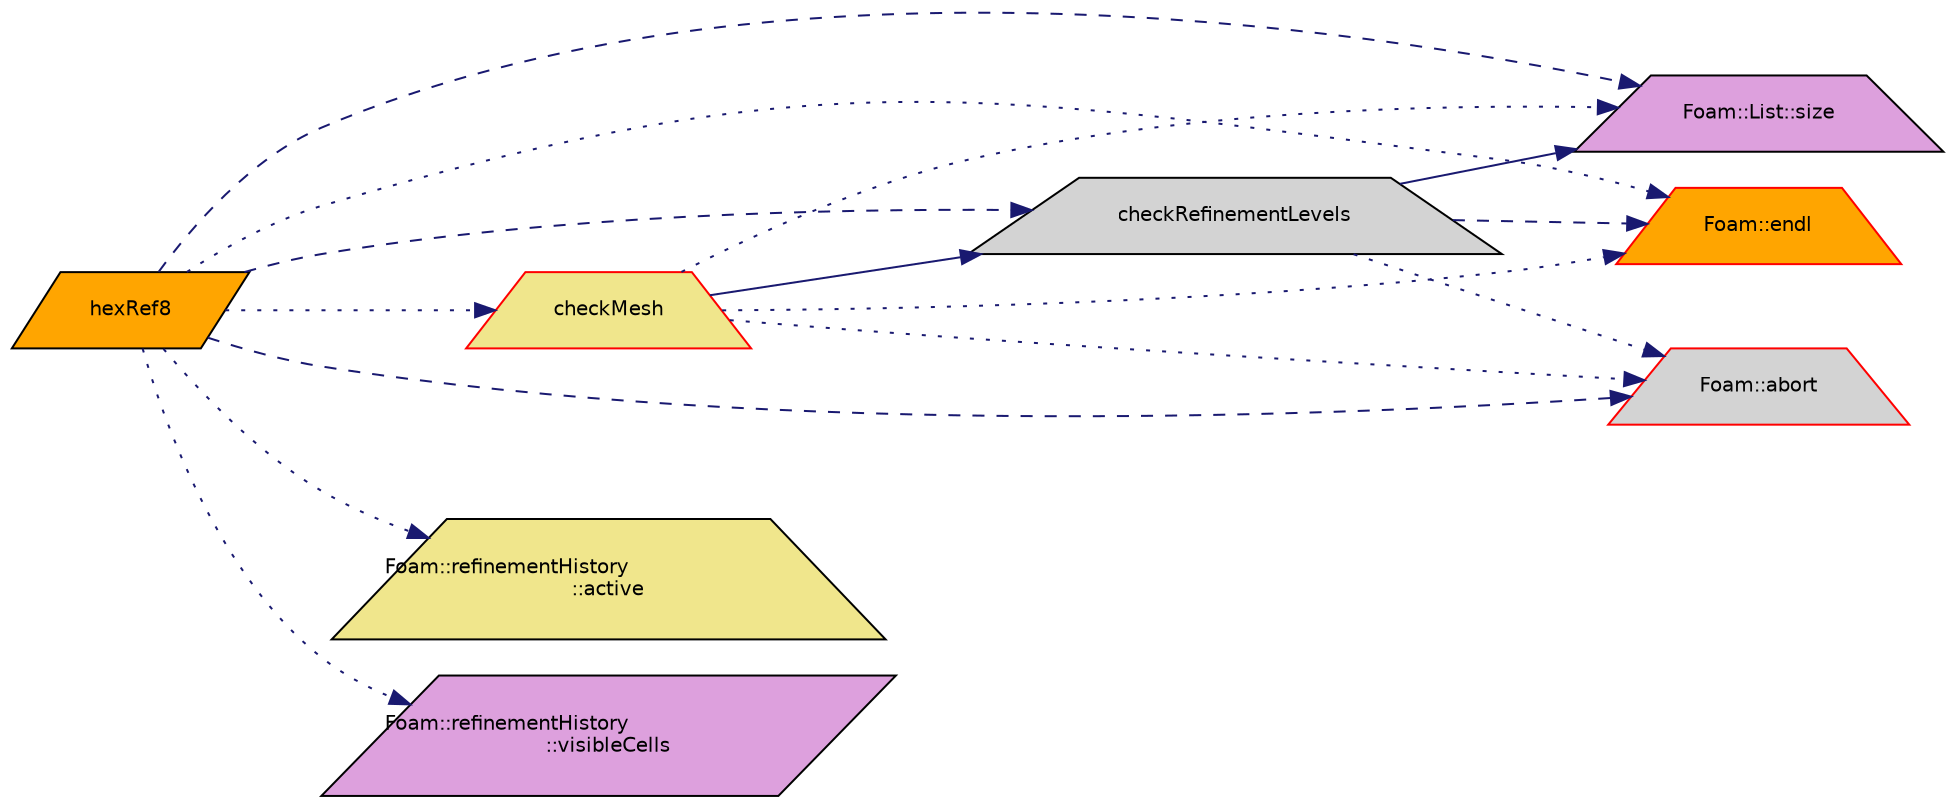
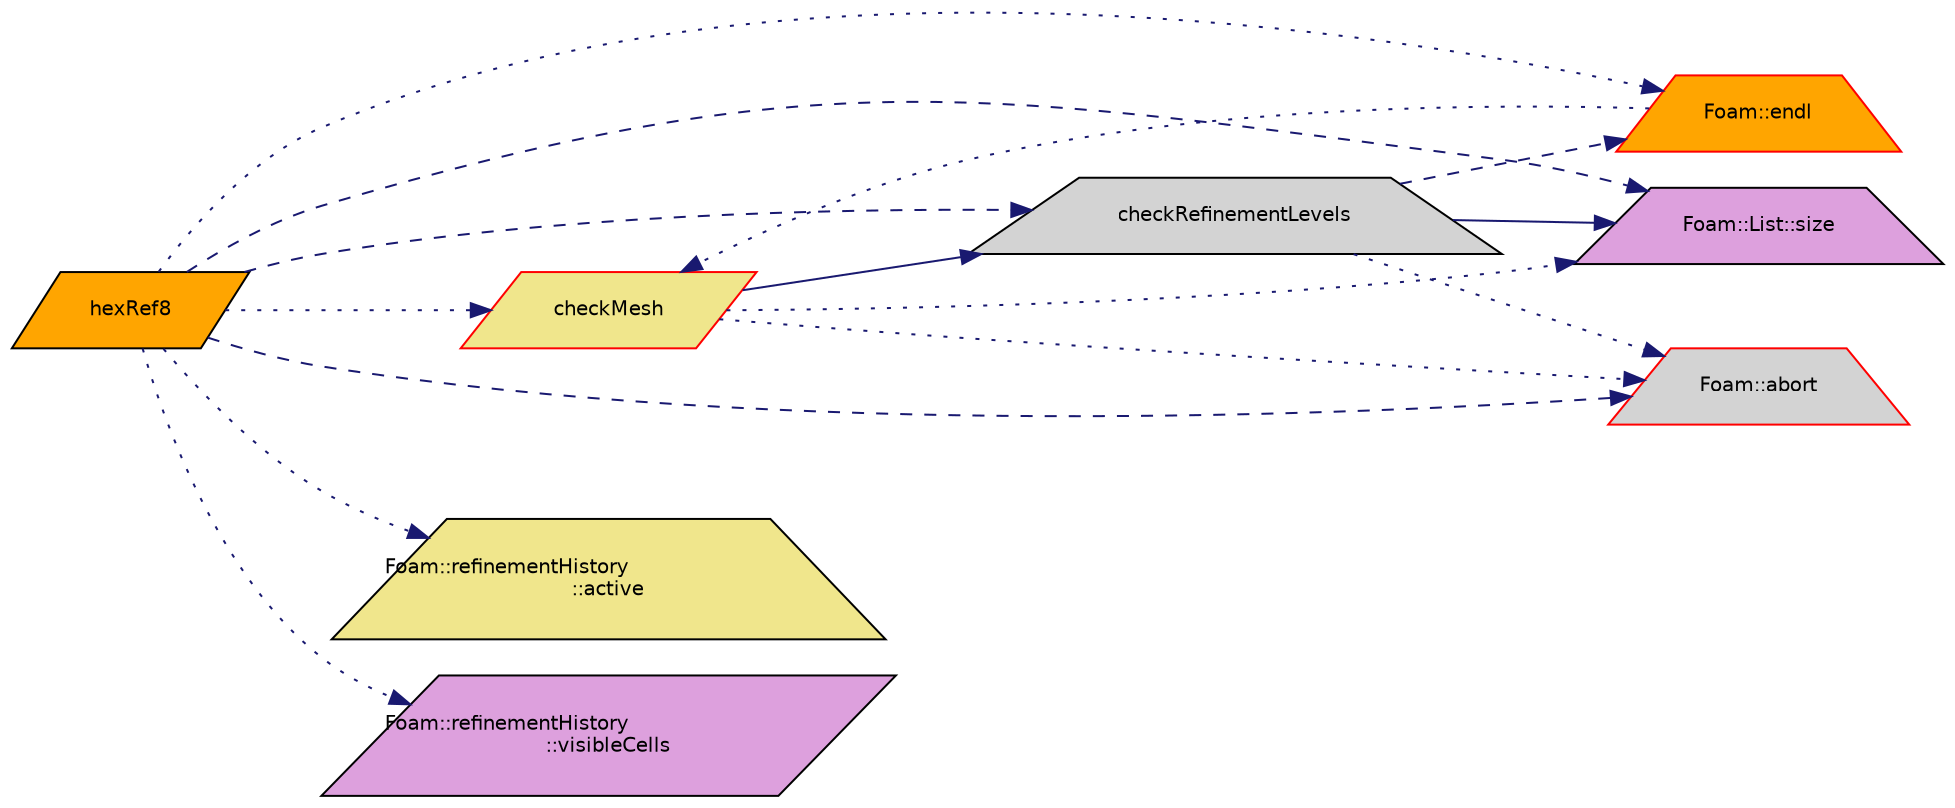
edge "checkMesh" -> "Foam::endl": reversed
node "checkMesh": shape trapezium -> parallelogram
